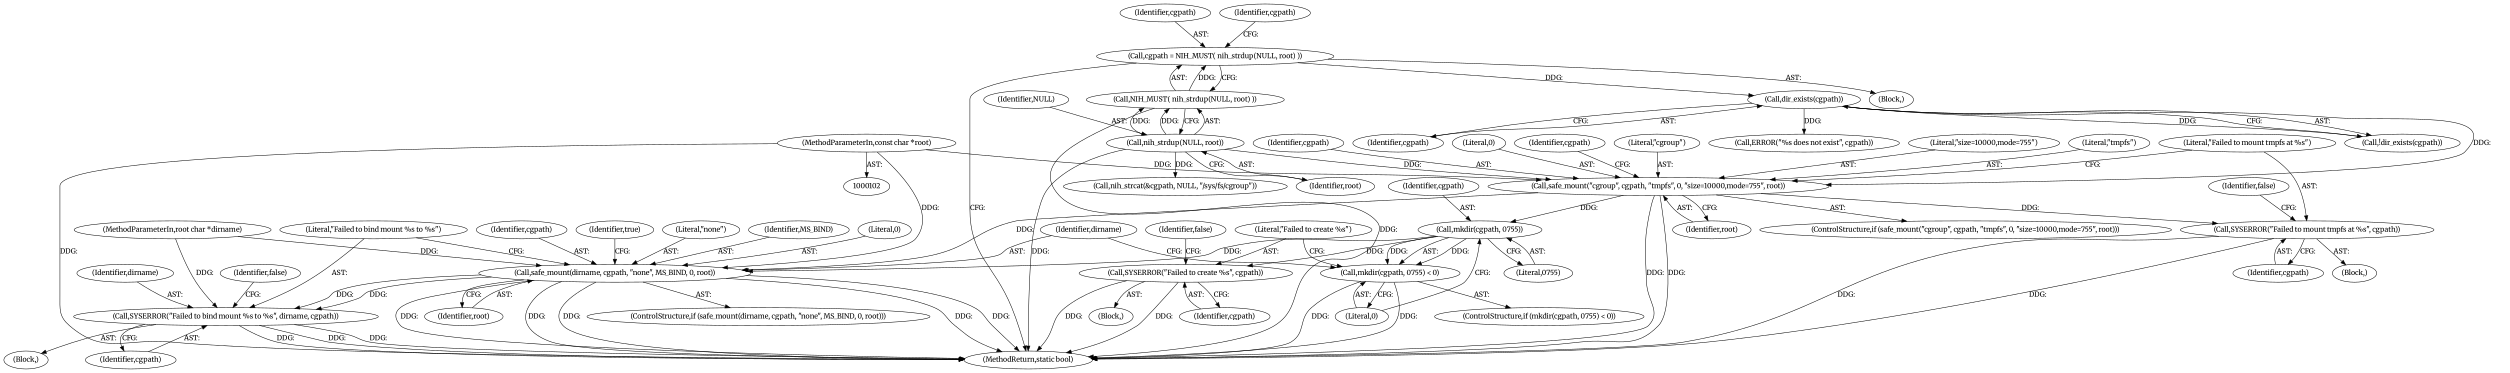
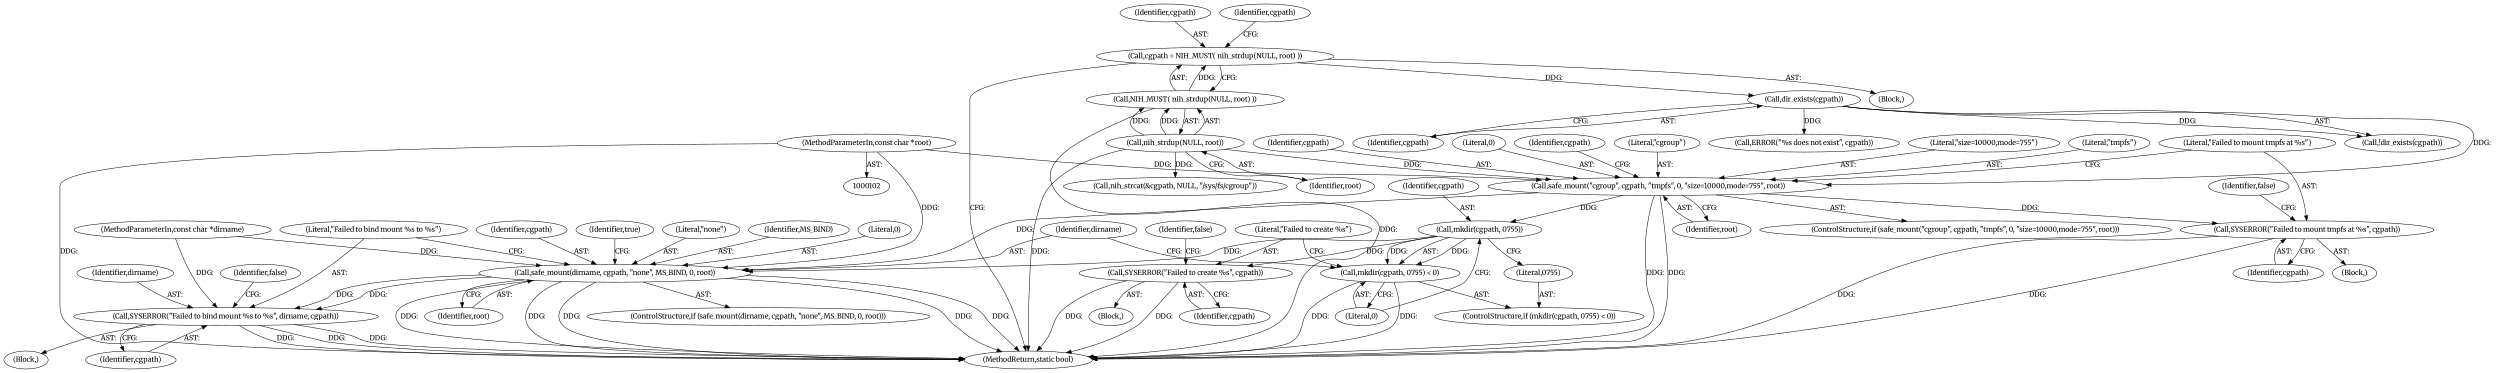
node "(Identifier,NULL)": removed
edge "(Call,!dir_exists(cgpath))" -> "(Call,dir_exists(cgpath))": removed, label "CFG:"
edge "(Call,NIH_MUST( nih_strdup(NULL, root) ))" -> "(Call,nih_strdup(NULL, root))": label "CFG: " -> "AST: "
node "(MethodParameterIn,root char *dirname)": label "(MethodParameterIn,root char *dirname)" -> "(MethodParameterIn,const char *dirname)"
edge "(Literal,0755)" -> "(Call,mkdir(cgpath, 0755))": now "(Literal,0755)" -> "(ControlStructure,if (mkdir(cgpath, 0755) < 0))"
